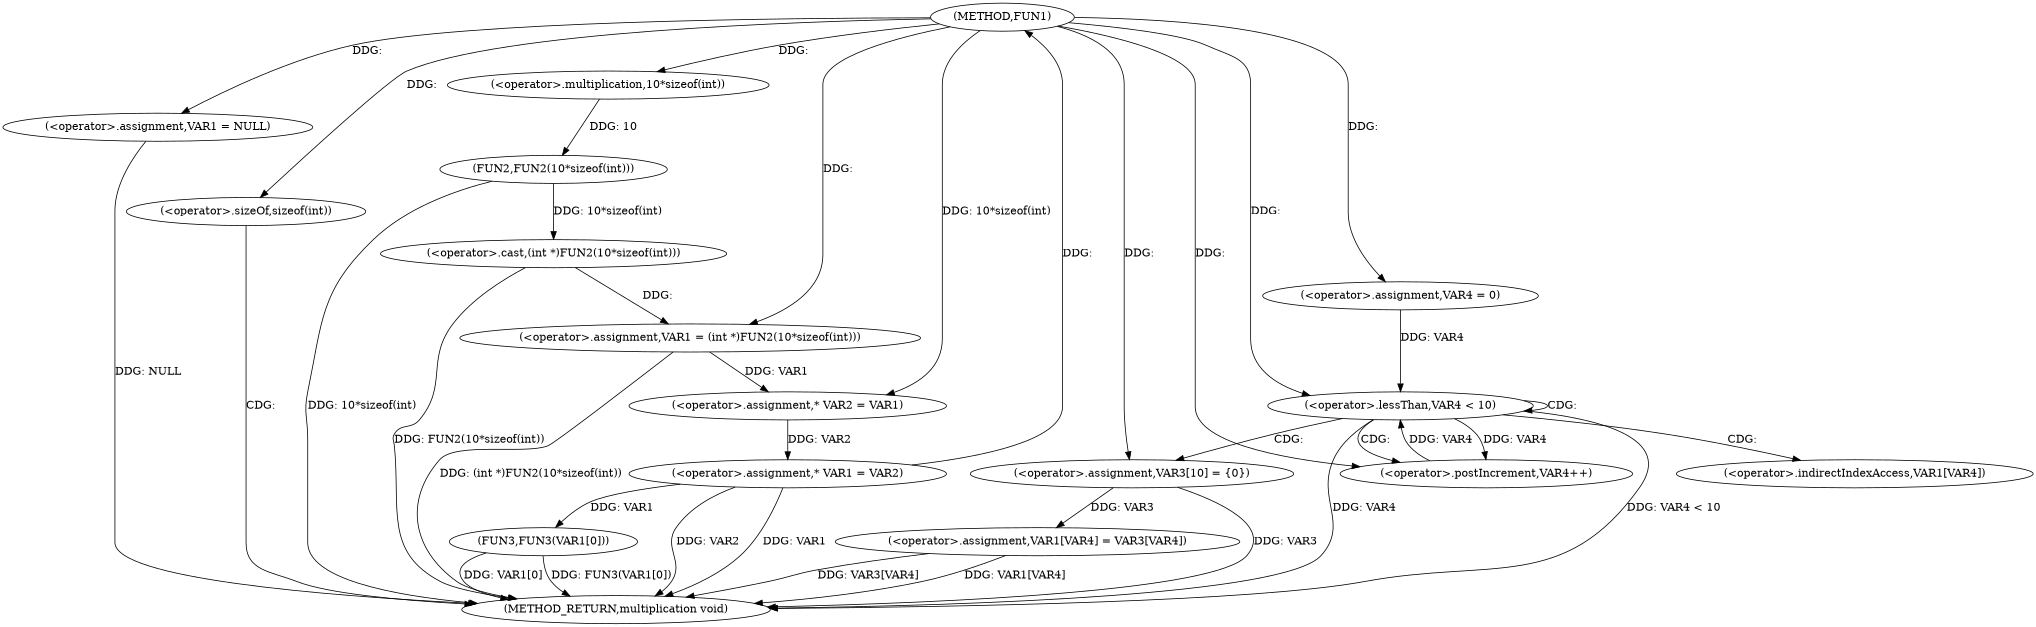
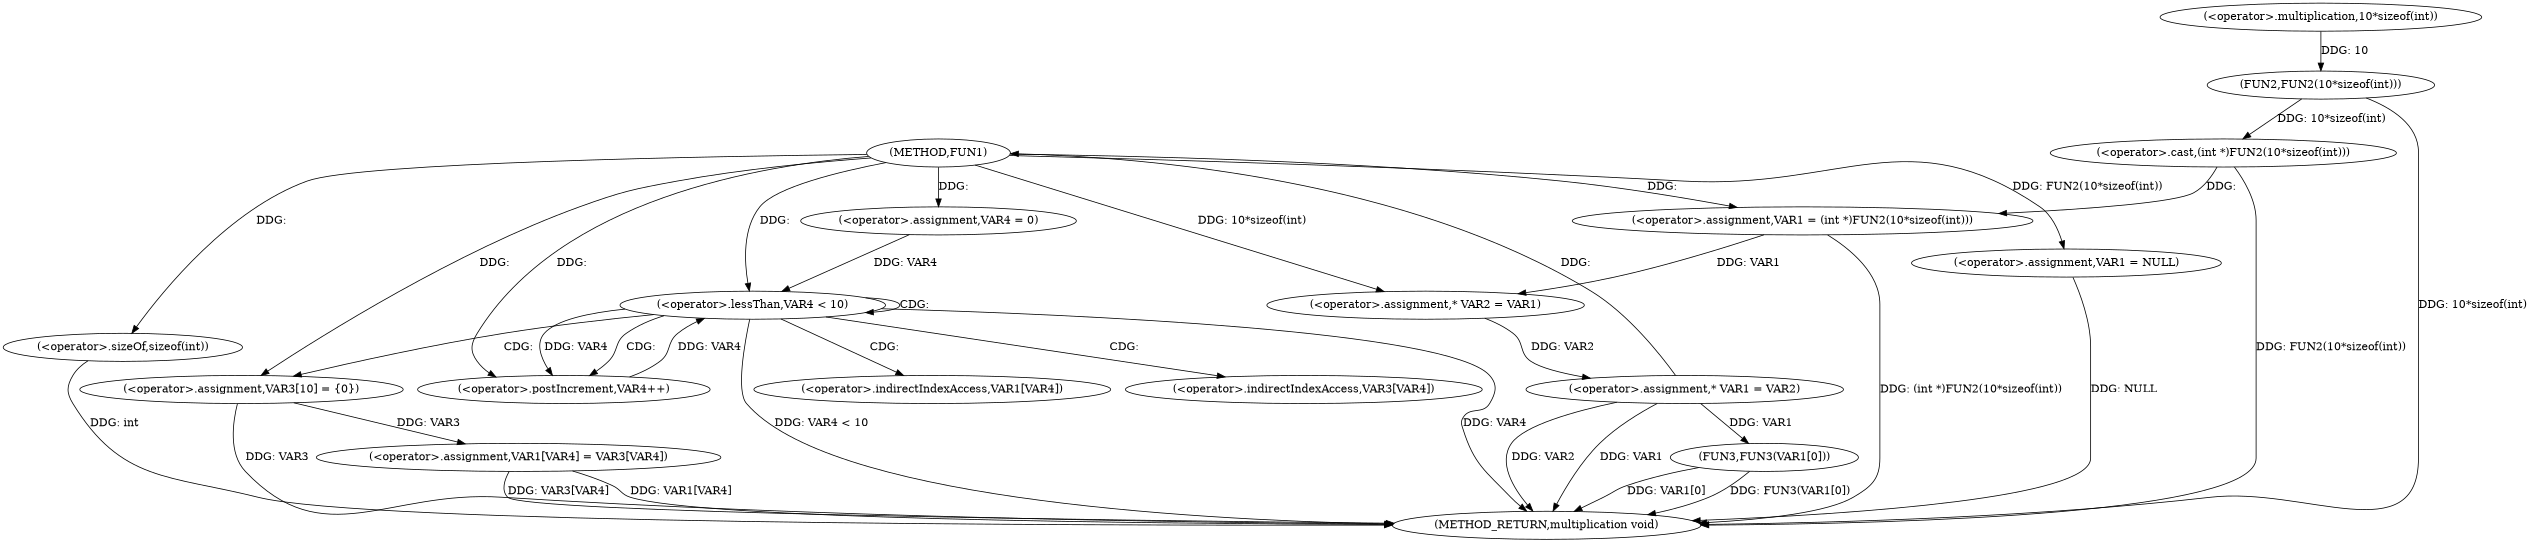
edge "(METHOD,FUN1)" -> "(<operator>.multiplication,10*sizeof(int))": removed, label "DDG:"
edge "(METHOD,FUN1)" -> "(<operator>.assignment,VAR1 = NULL)": label "DDG: " -> "DDG: FUN2(10*sizeof(int))"
node "(<operator>.indirectIndexAccess,VAR3[VAR4])": added
edge "(<operator>.sizeOf,sizeof(int))" -> "(METHOD_RETURN,multiplication void)": label "CDG: " -> "DDG: int"
